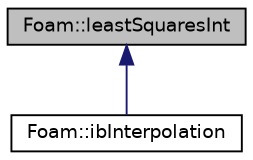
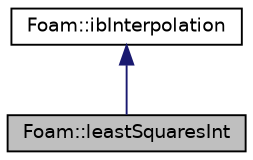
edge "Foam::ibInterpolation" -> "Foam::leastSquaresInt": reversed
